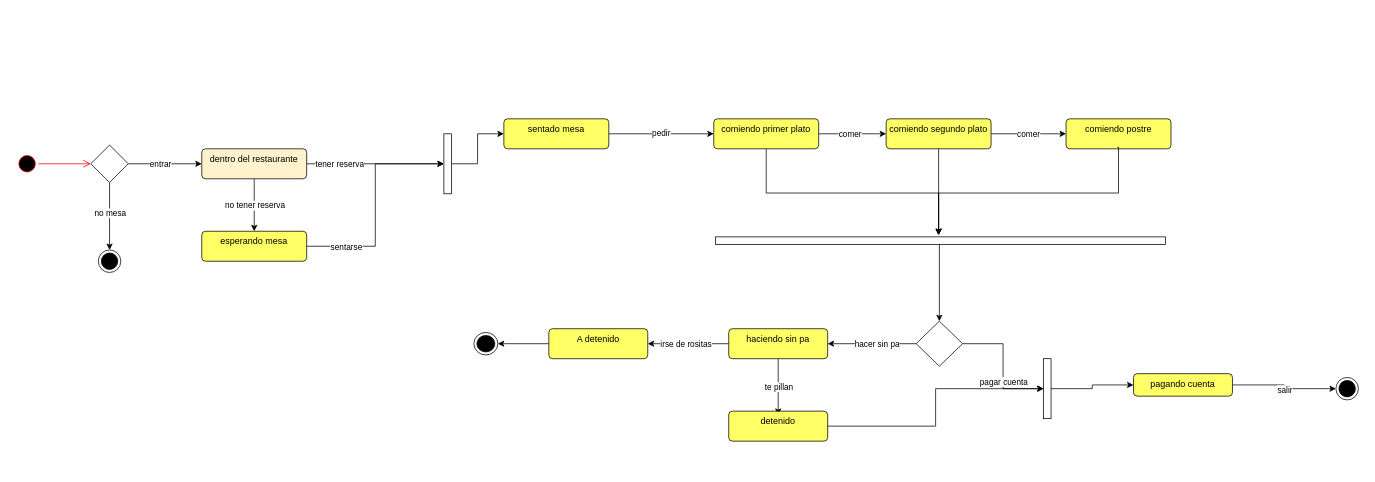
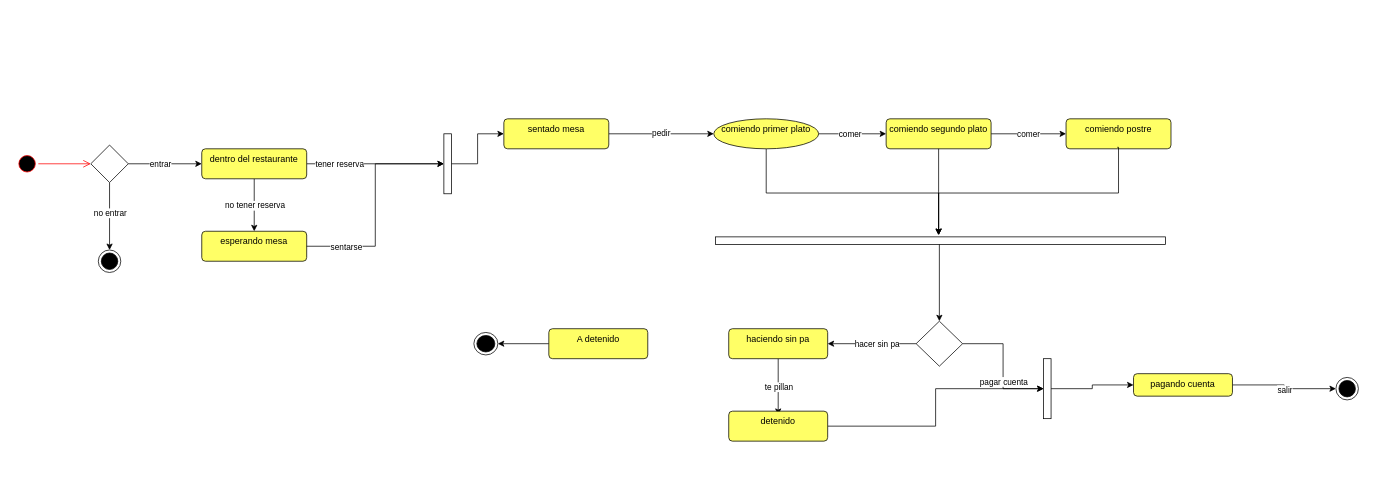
node "comiendo primer plato": shape rounded rectangle -> ellipse
node "dentro del restaurante": fillcolor #fff2cc -> #ffff66
node "no mesa": label "no mesa" -> "no entrar"
edge "haciendo sin pa" -> "A detenido": removed, label "irse de rositas"
